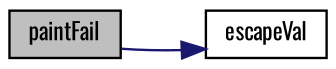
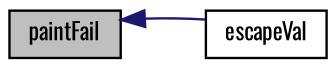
edge "paintFail" -> "escapeVal": reversed
